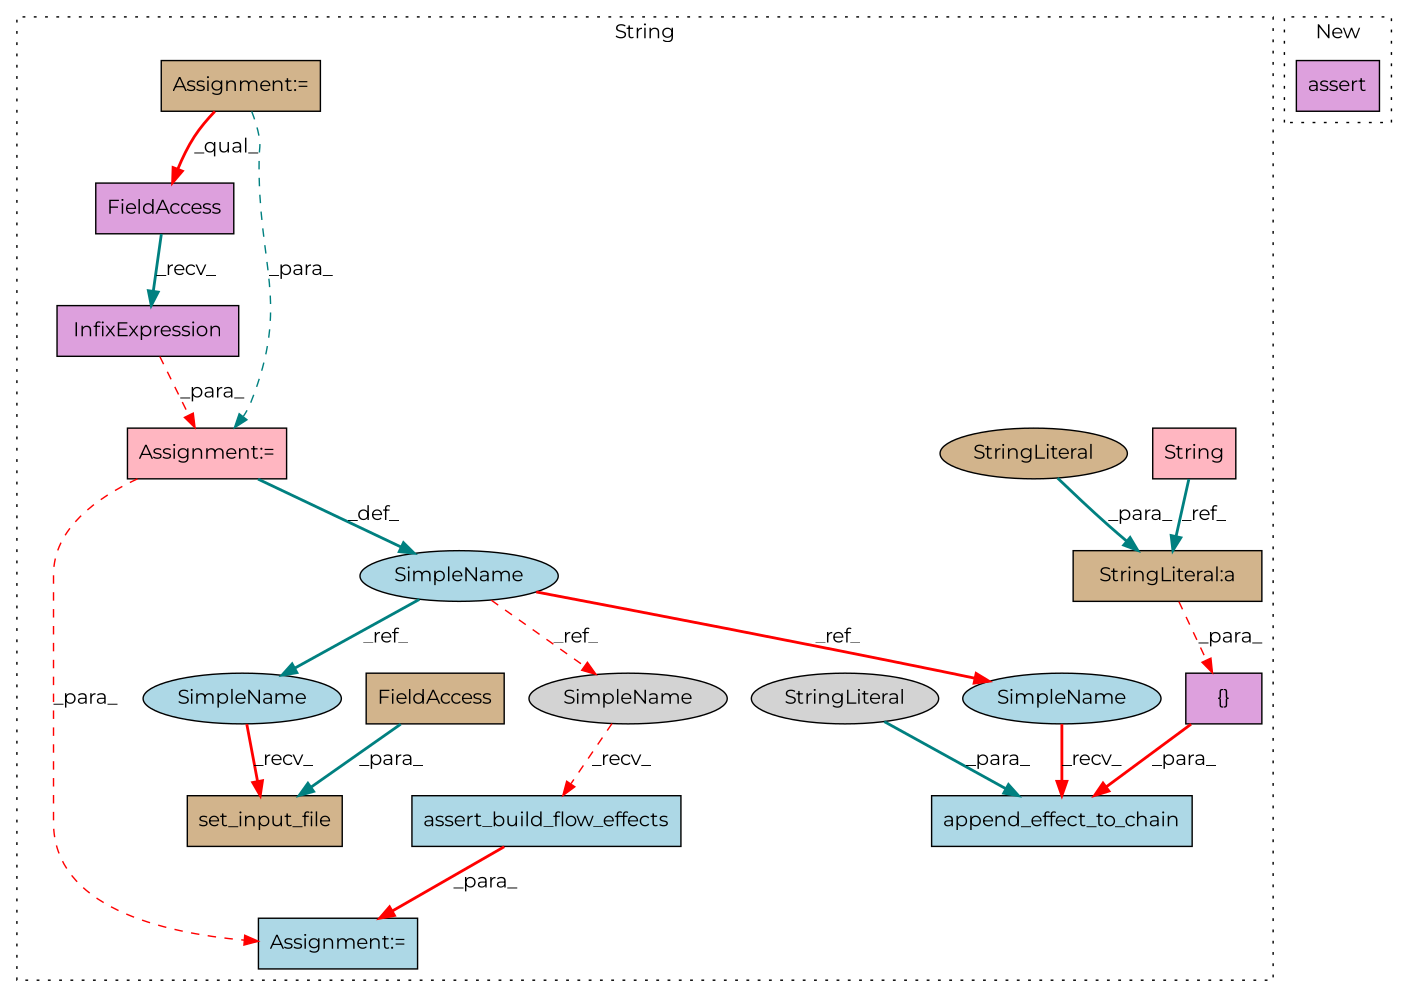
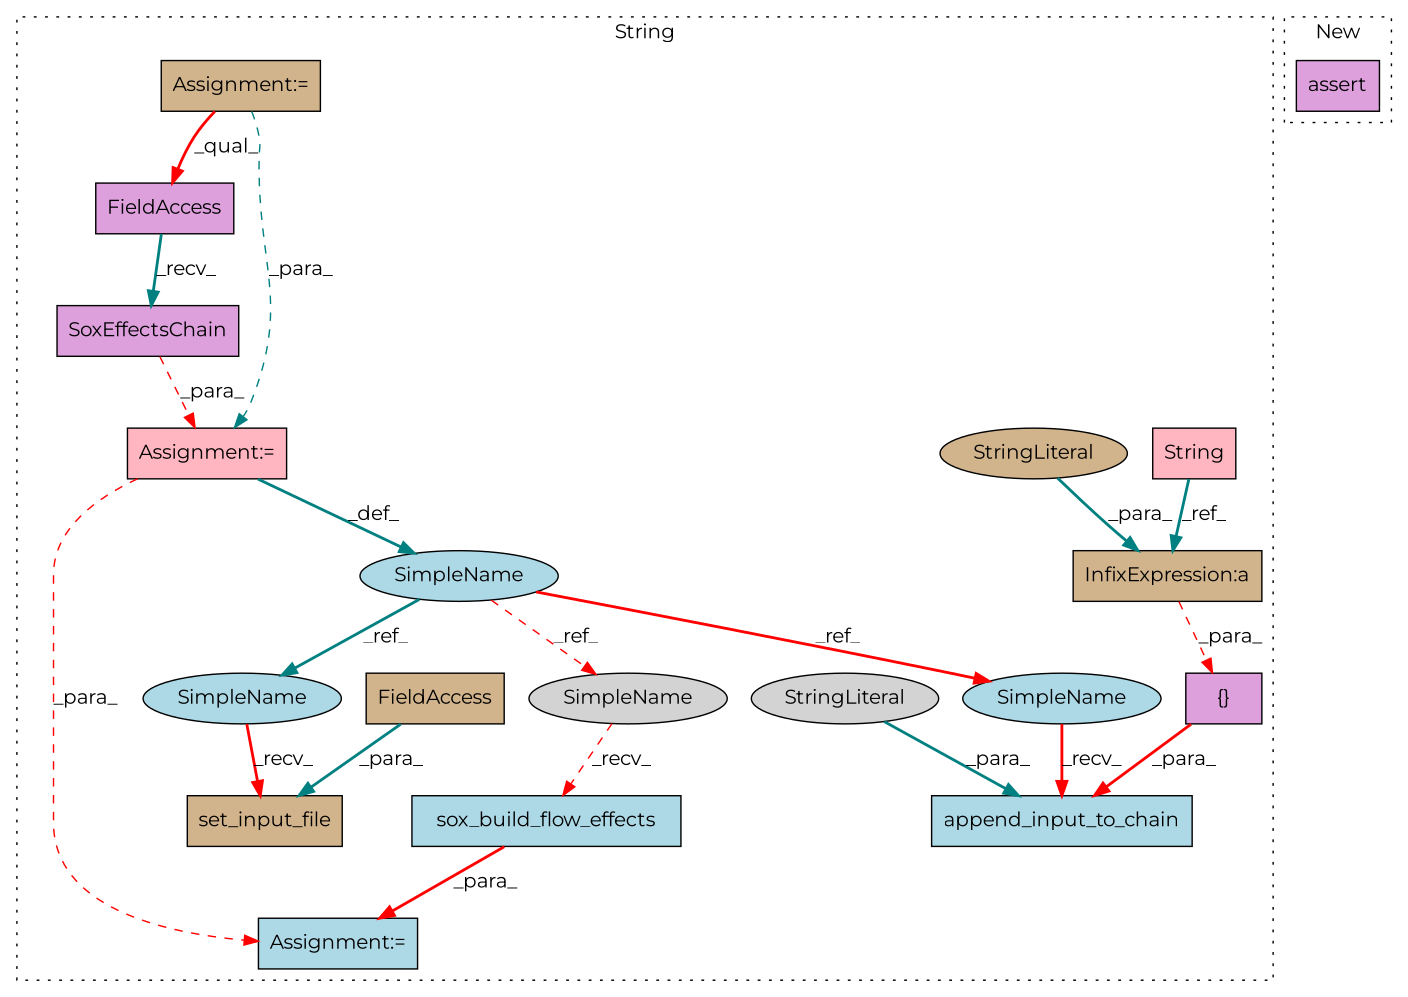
node "InfixExpression": label "InfixExpression" -> "SoxEffectsChain"
node "StringLiteral:a": label "StringLiteral:a" -> "InfixExpression:a"
node "assert_build_flow_effects": label "assert_build_flow_effects" -> "sox_build_flow_effects"
node "append_effect_to_chain": label "append_effect_to_chain" -> "append_input_to_chain"
